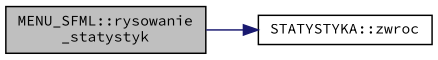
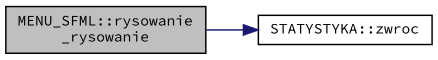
node "MENU_SFML::rysowanie _statystyk": label "MENU_SFML::rysowanie _statystyk" -> "MENU_SFML::rysowanie _rysowanie"
